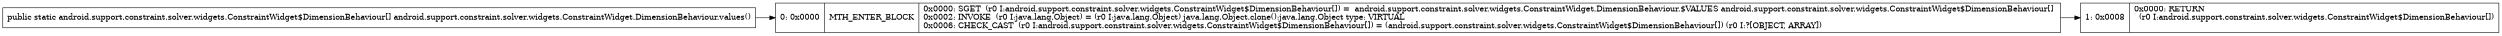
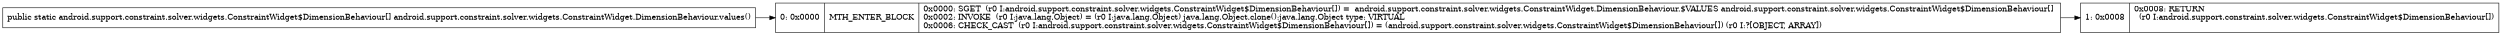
node "1: 0x0008": text "0x0000: RETURN" -> "0x0008: RETURN"
